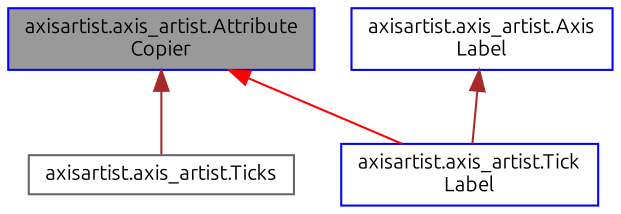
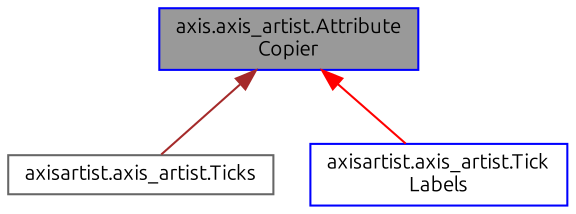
node "axisartist.axis_artist.Attribute Copier": label "axisartist.axis_artist.Attribute Copier" -> "axis.axis_artist.Attribute Copier"
node "axisartist.axis_artist.Axis Label": removed
node "axisartist.axis_artist.Tick Label": label "axisartist.axis_artist.Tick Label" -> "axisartist.axis_artist.Tick Labels"
